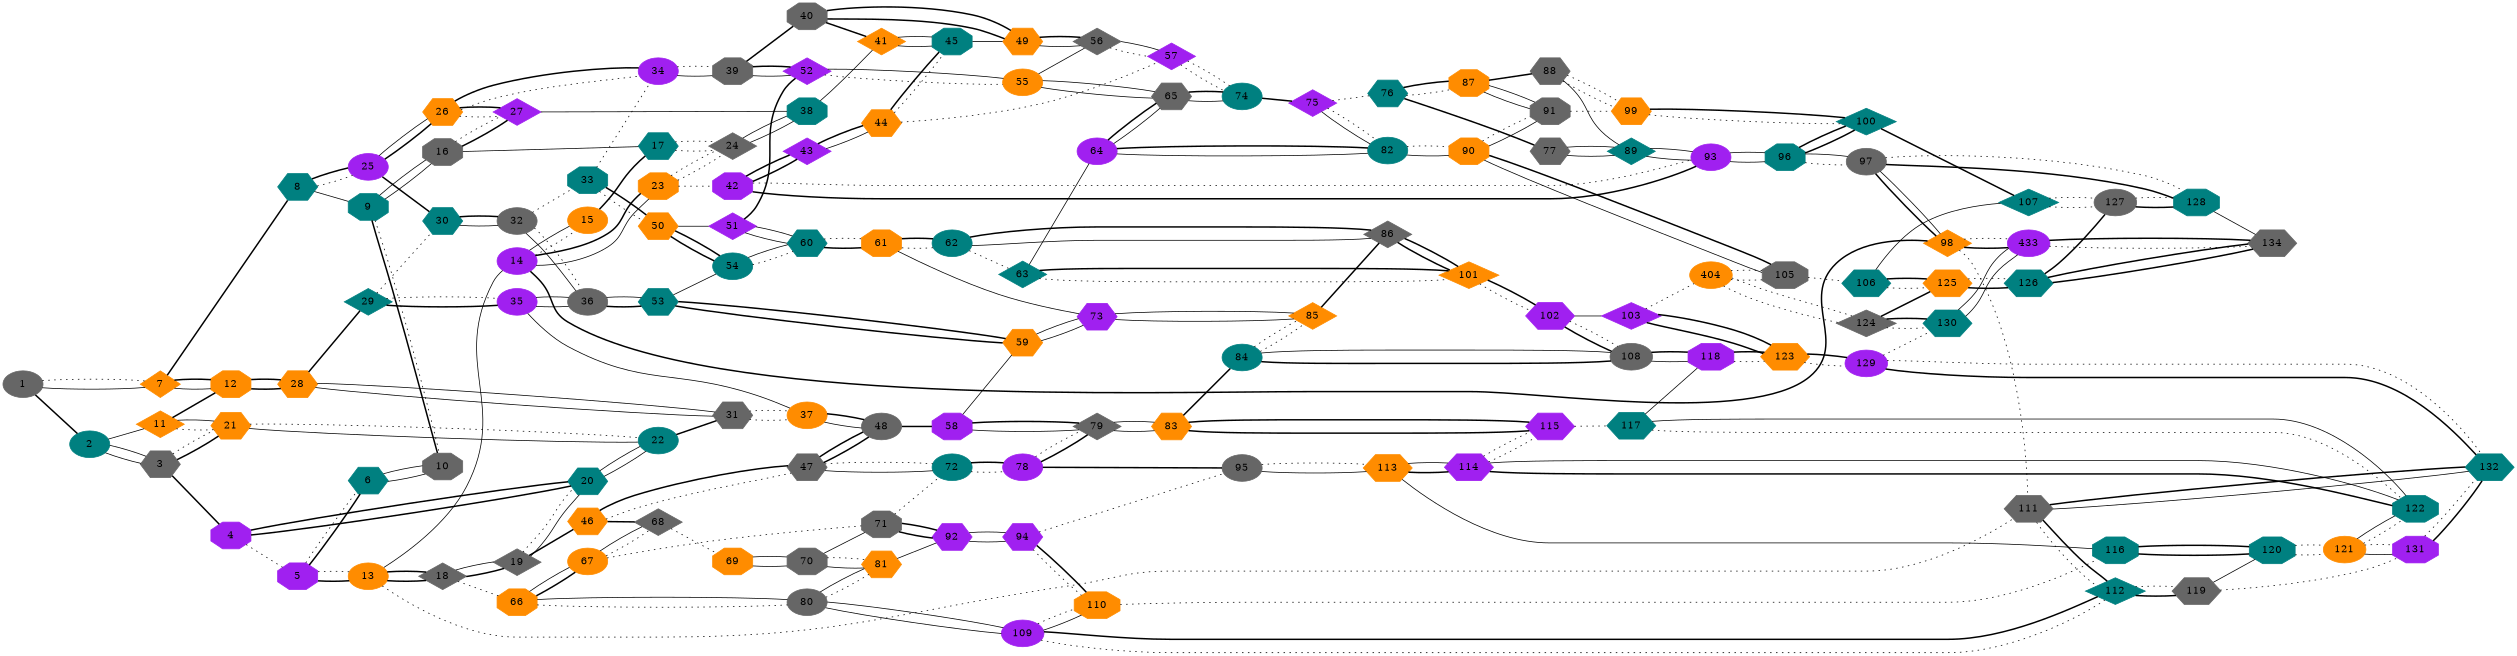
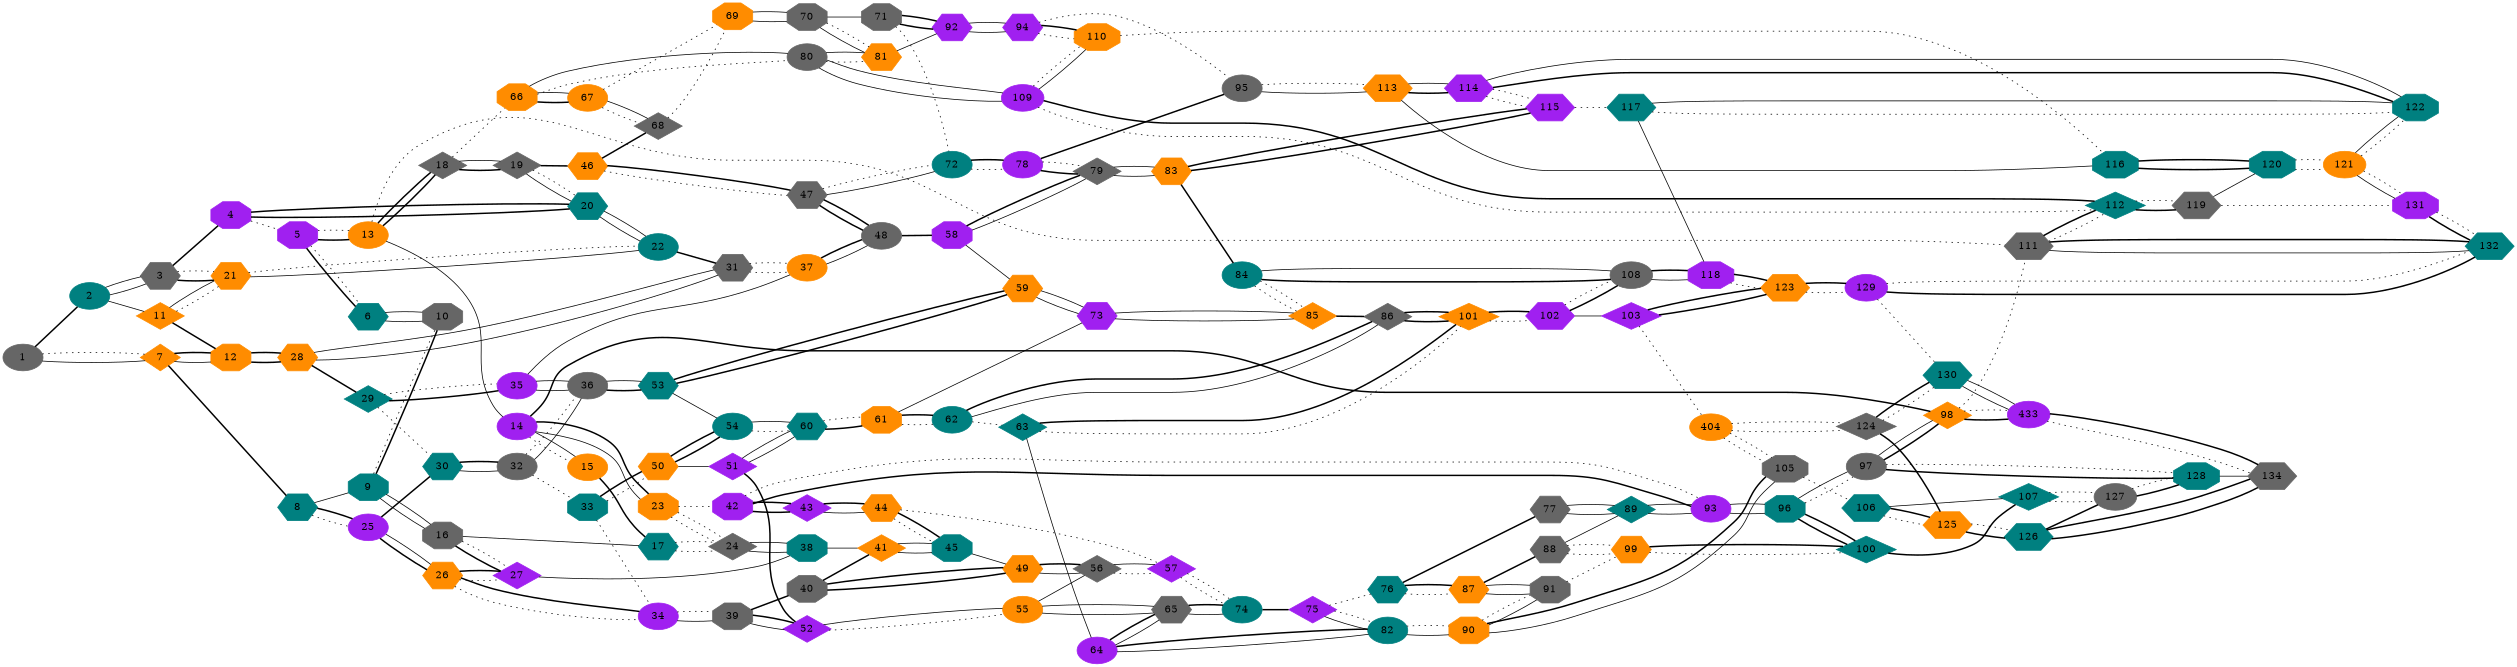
node "87": shape octagon -> hexagon
edge "71" -- "67": now "69" -- "67"
